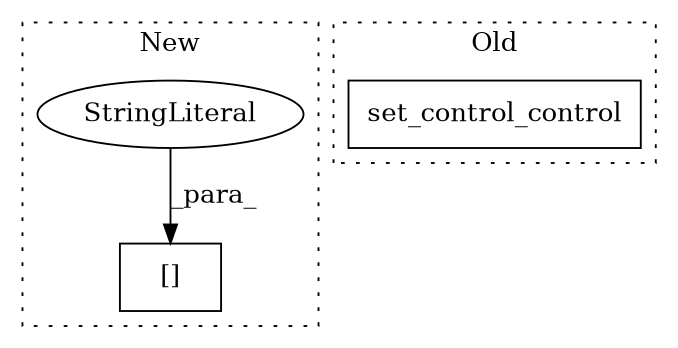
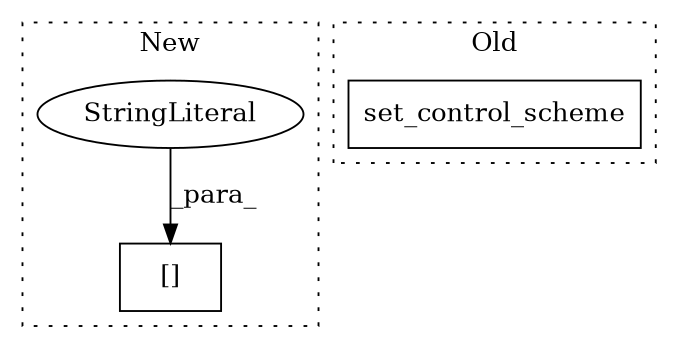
node "set_control_control": label "set_control_control" -> "set_control_scheme"
